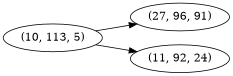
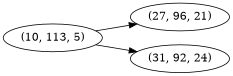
node "(27, 96, 91)": label "(27, 96, 91)" -> "(27, 96, 21)"
node "(11, 92, 24)": label "(11, 92, 24)" -> "(31, 92, 24)"
